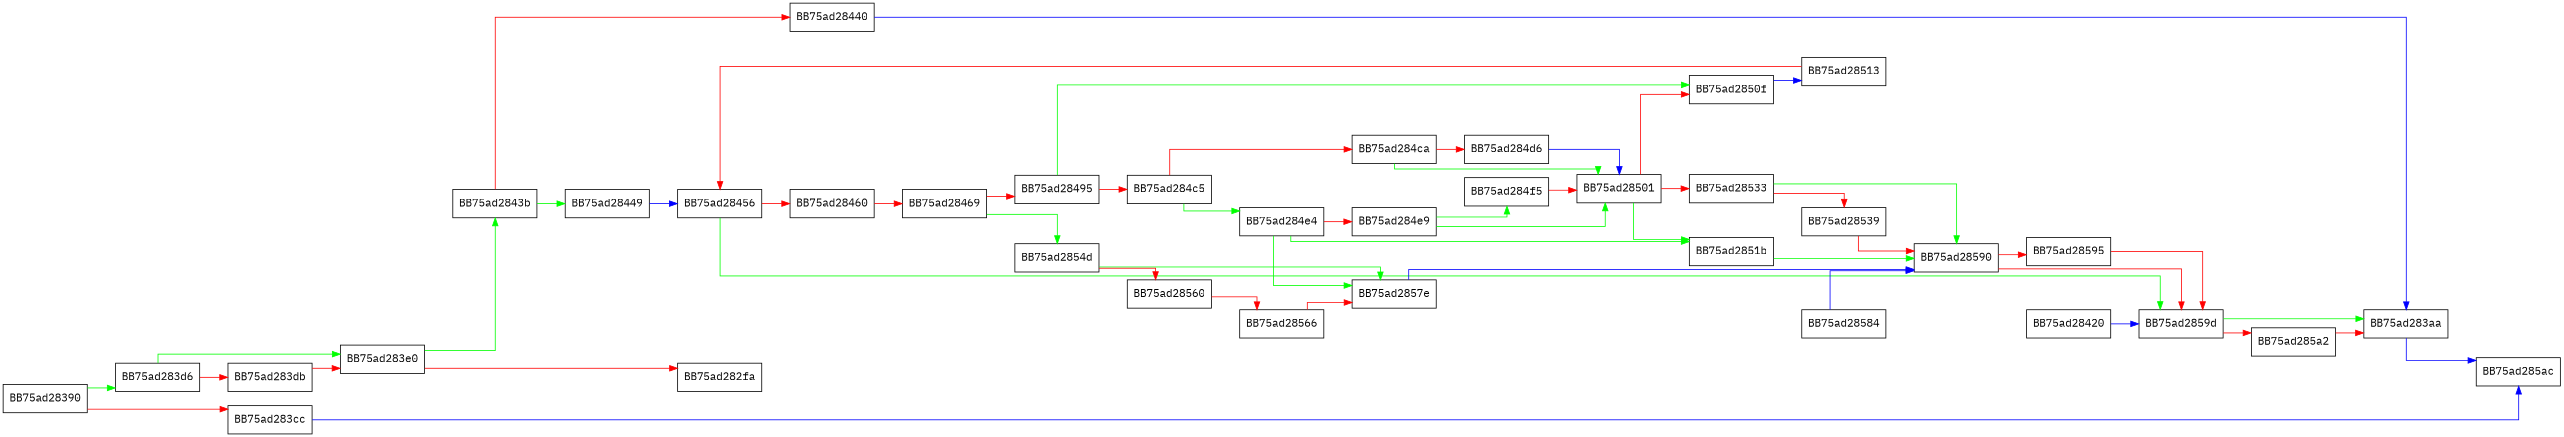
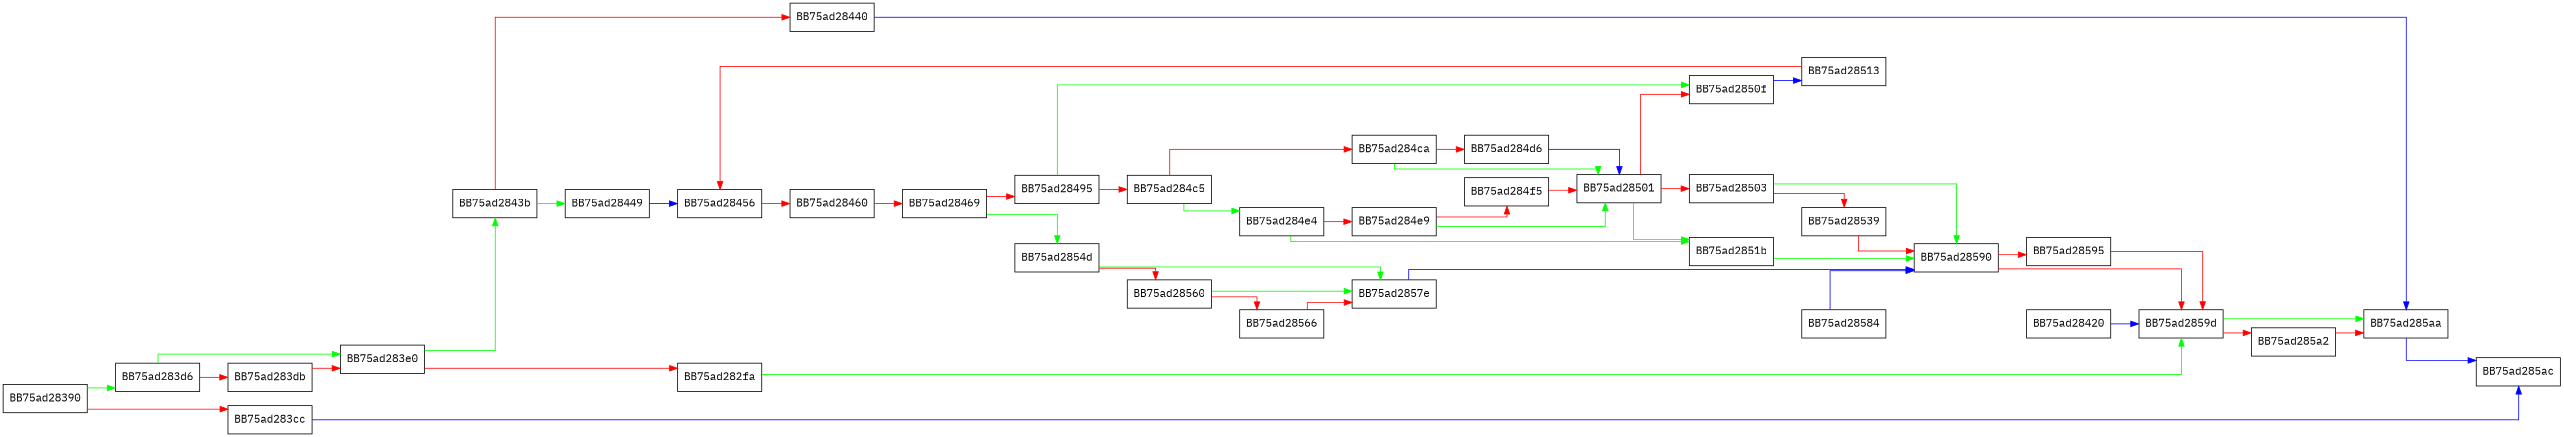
node "BB75ad28533": label "BB75ad28533" -> "BB75ad28503"
edge "BB75ad284e9" -> "BB75ad284f5": color green -> red
edge "BB75ad28456" -> "BB75ad2859d": now "BB75ad282fa" -> "BB75ad2859d"
edge "BB75ad284e4" -> "BB75ad2857e": now "BB75ad28560" -> "BB75ad2857e"
node "BB75ad283aa": label "BB75ad283aa" -> "BB75ad285aa"
